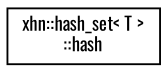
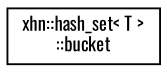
node "xhn::hash_set< T > ::hash": label "xhn::hash_set< T > ::hash" -> "xhn::hash_set< T > ::bucket"
